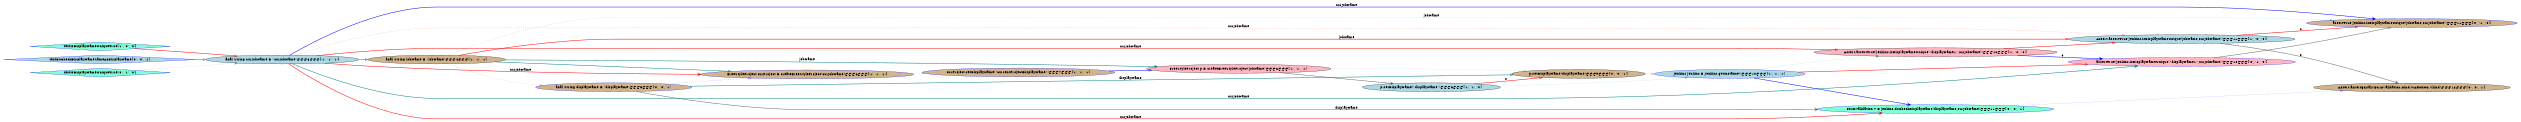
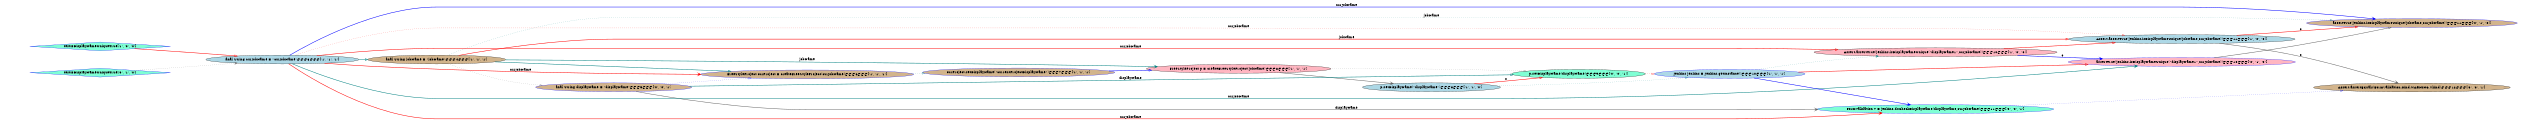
node "testDoCheckDisplayNameSameAsDisplayName['0', '0', '1']": removed
node "p.setDisplayName(displayName)@@@9@@@['0', '0', '1']": fillcolor tan -> aquamarine
